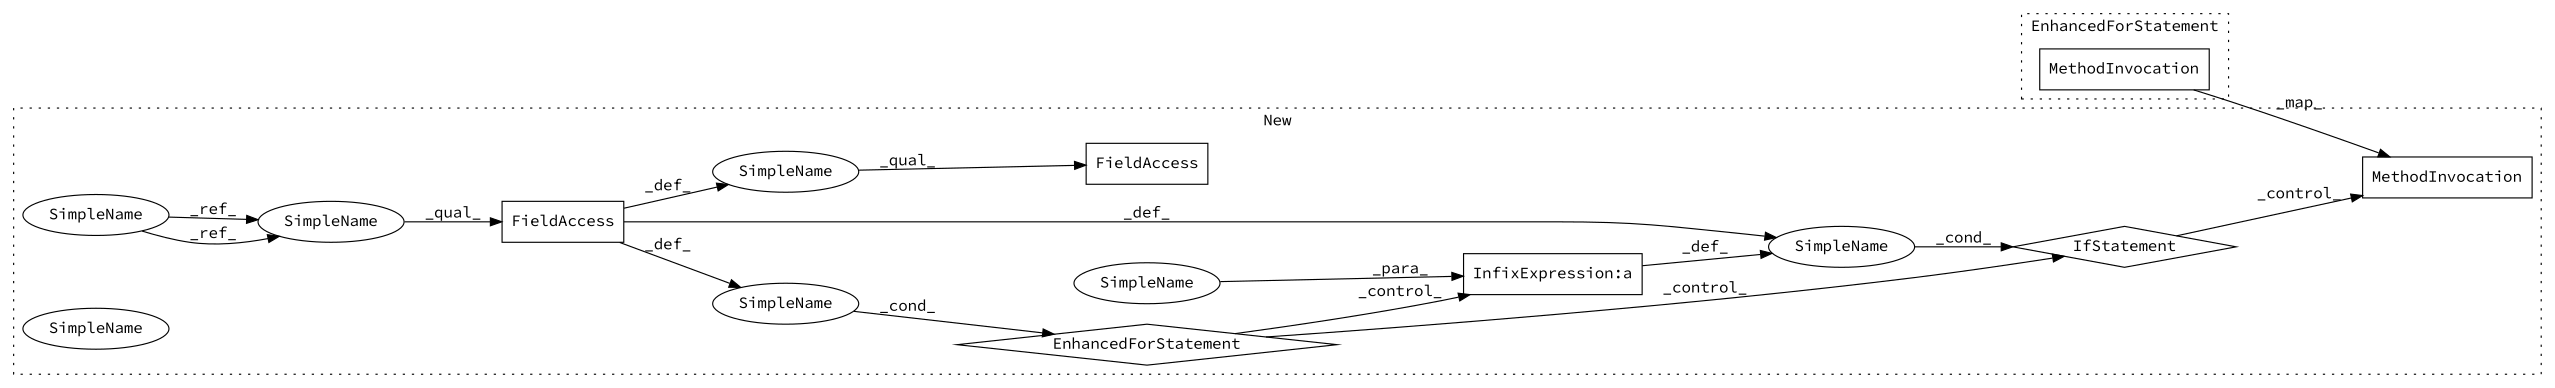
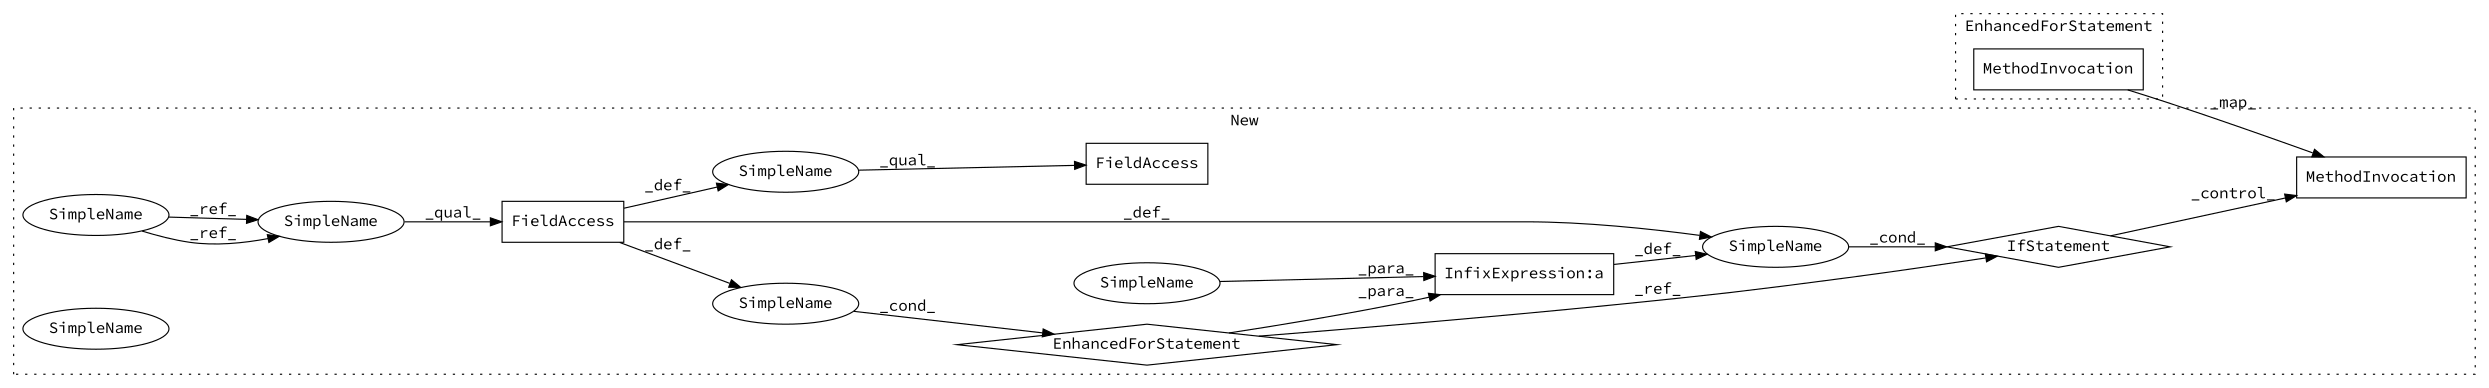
edge "EnhancedForStatement" -> "IfStatement": label "_control_" -> "_ref_"
edge "EnhancedForStatement" -> "InfixExpression:a": label "_control_" -> "_para_"
